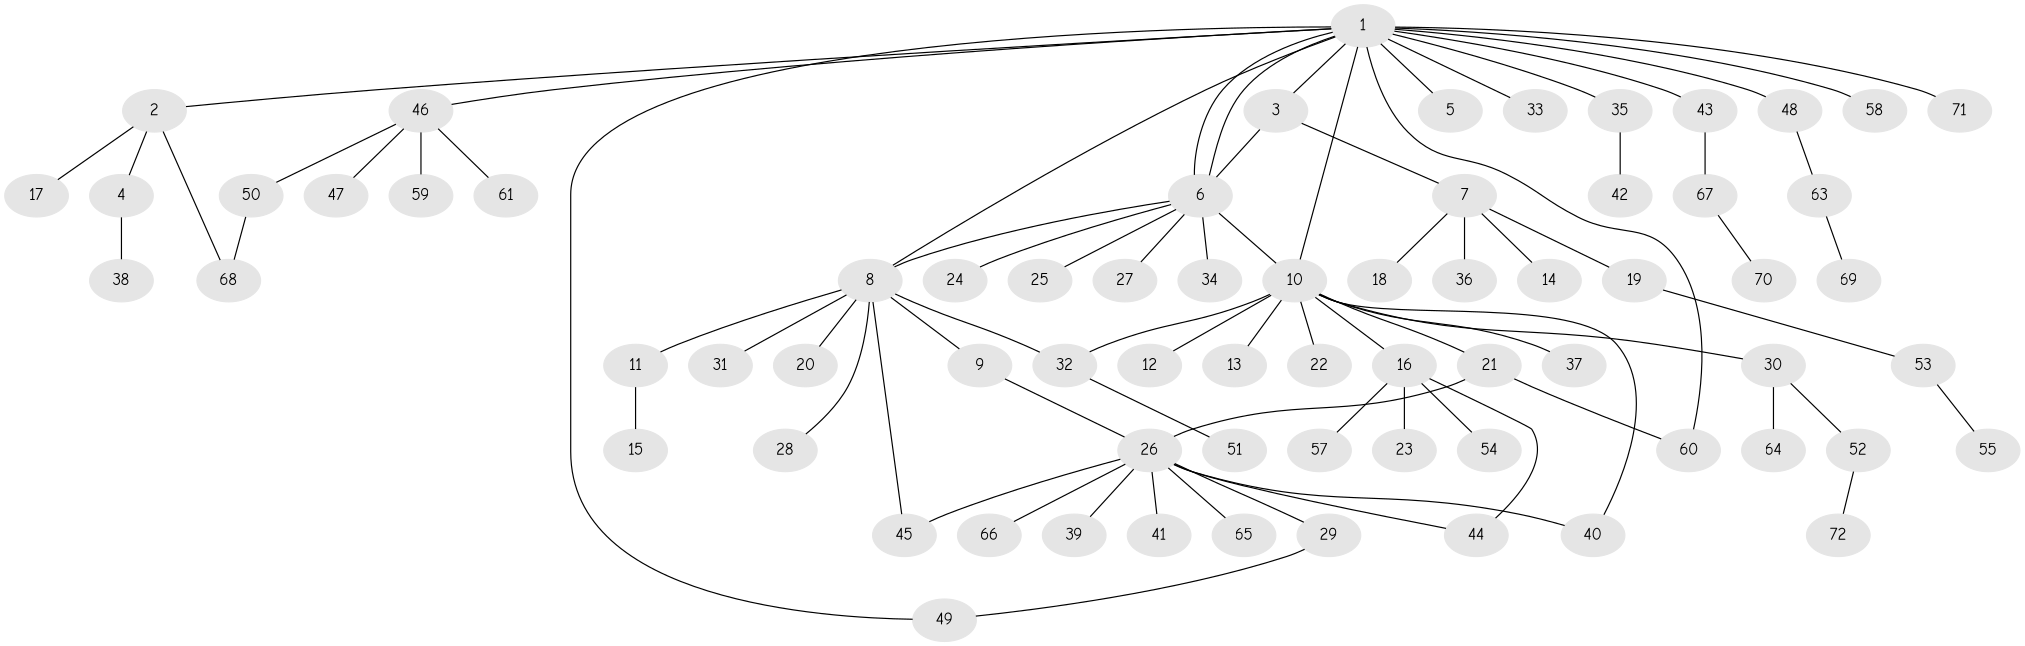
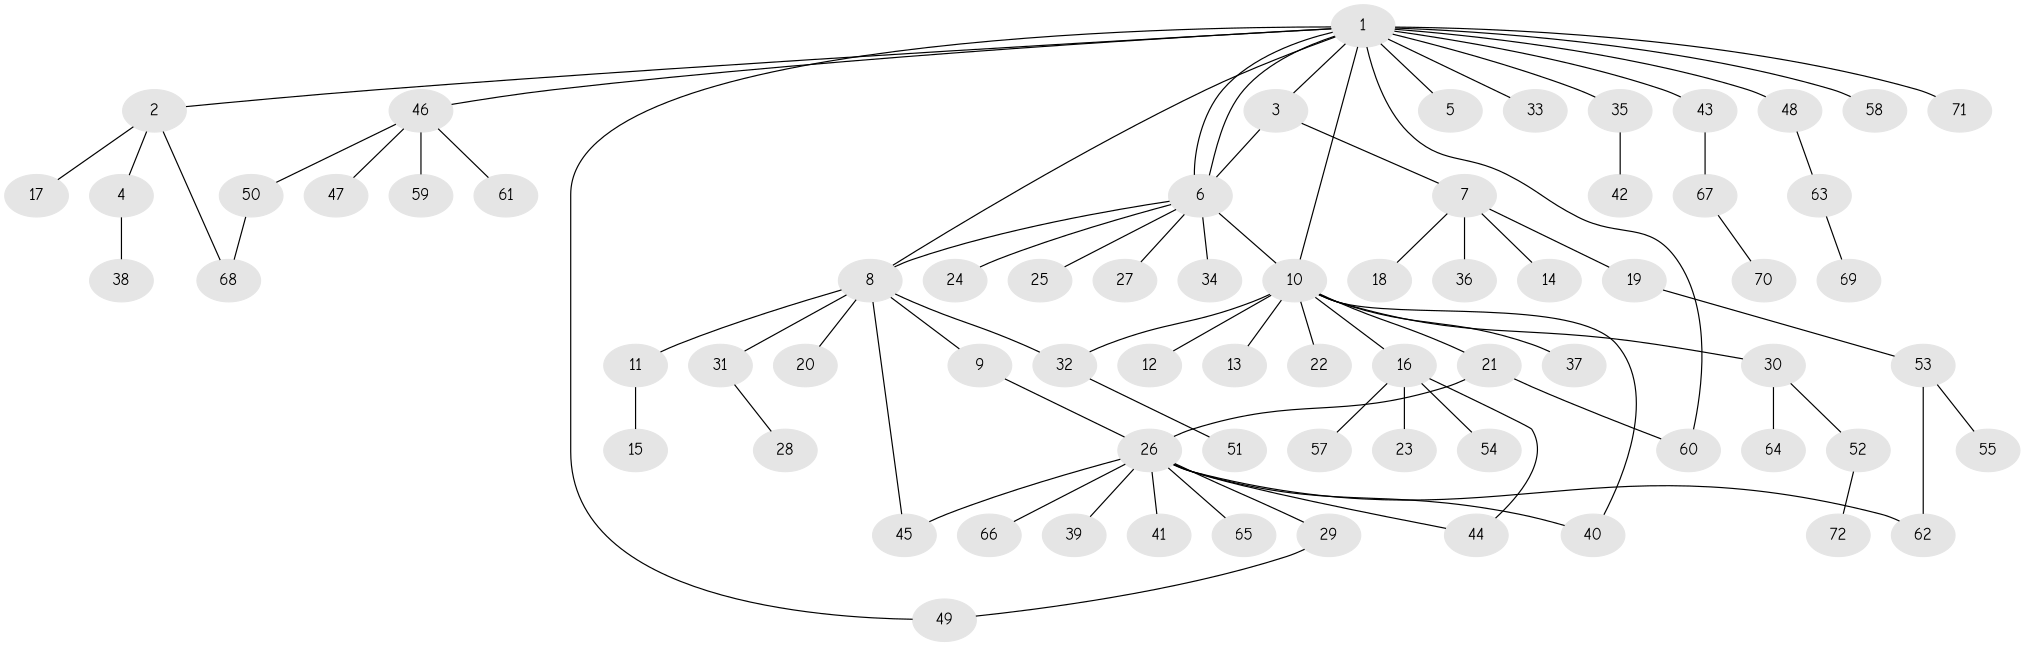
edge "8" -- "28": now "31" -- "28"
node "62": added
